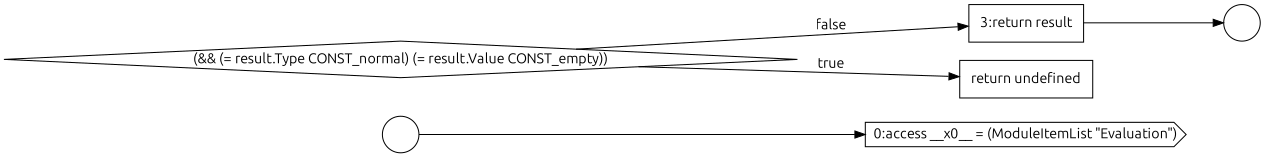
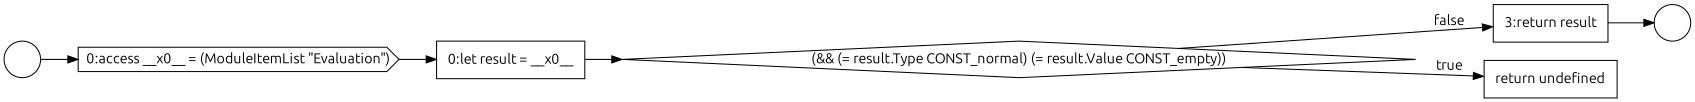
node "0:let result = __x0__": added
